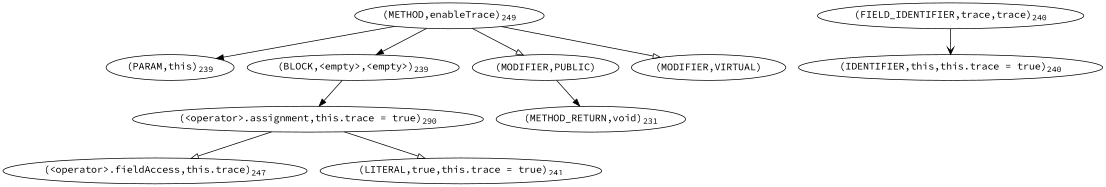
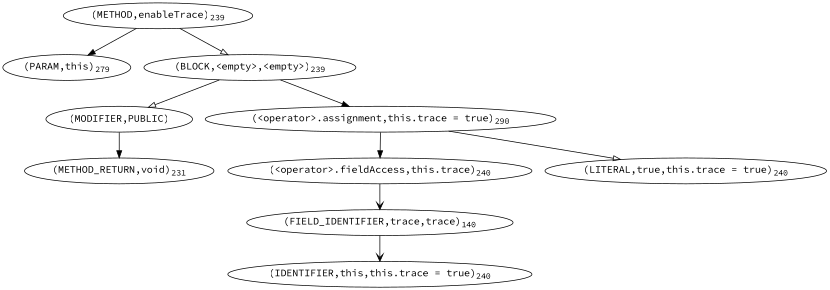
node "(METHOD,enableTrace)": text "249" -> "239"
node "(FIELD_IDENTIFIER,trace,trace)": text "240" -> "140"
edge "(METHOD,enableTrace)" -> "(BLOCK,<empty>,<empty>)": arrowhead normal -> onormal
edge "(METHOD,enableTrace)" -> "(MODIFIER,PUBLIC)": now "(BLOCK,<empty>,<empty>)" -> "(MODIFIER,PUBLIC)"
node "(PARAM,this)": text "239" -> "279"
node "(MODIFIER,VIRTUAL)": removed
edge "(<operator>.assignment,this.trace = true)" -> "(<operator>.fieldAccess,this.trace)": arrowhead onormal -> normal
node "(<operator>.fieldAccess,this.trace)": text "247" -> "240"
node "(LITERAL,true,this.trace = true)": text "241" -> "240"
edge "(<operator>.fieldAccess,this.trace)" -> "(FIELD_IDENTIFIER,trace,trace)": added
